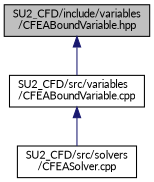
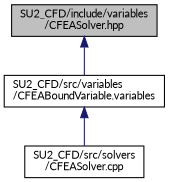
node "SU2_CFD/include/variables /CFEABoundVariable.hpp": label "SU2_CFD/include/variables /CFEABoundVariable.hpp" -> "SU2_CFD/include/variables /CFEASolver.hpp"
node "SU2_CFD/src/variables /CFEABoundVariable.cpp": label "SU2_CFD/src/variables /CFEABoundVariable.cpp" -> "SU2_CFD/src/variables /CFEABoundVariable.variables"
